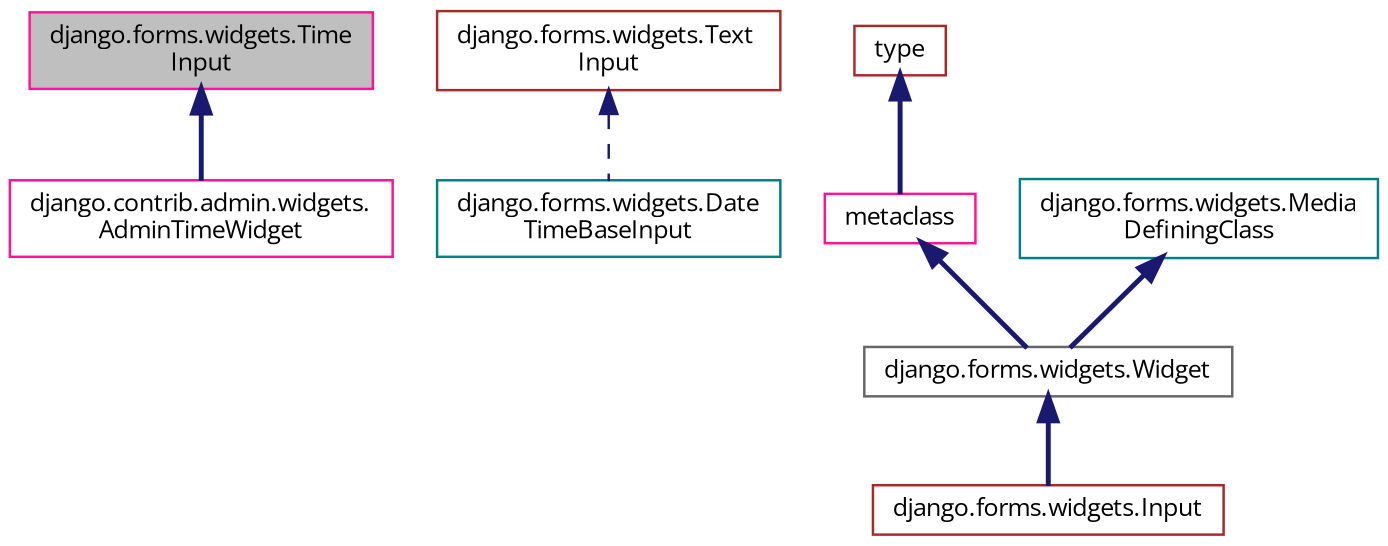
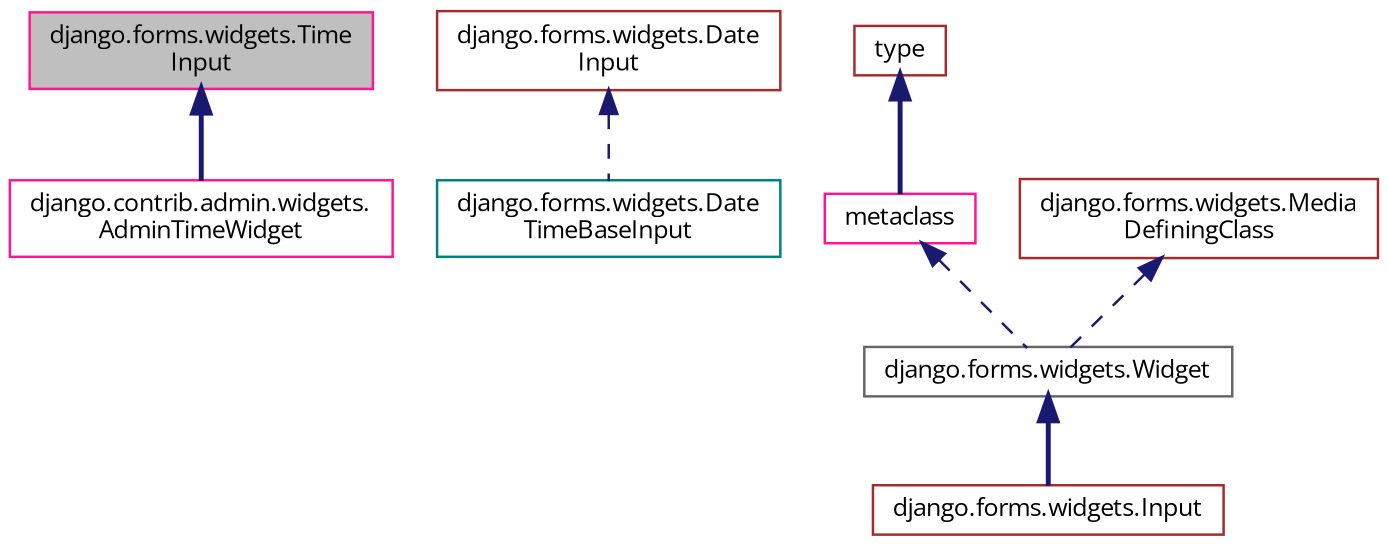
node "django.forms.widgets.Text Input": label "django.forms.widgets.Text Input" -> "django.forms.widgets.Date Input"
node "django.forms.widgets.Media DefiningClass": color teal -> brown
edge "django.forms.widgets.Widget" -> "metaclass": style bold -> dashed
edge "django.forms.widgets.Widget" -> "django.forms.widgets.Media DefiningClass": style bold -> dashed
